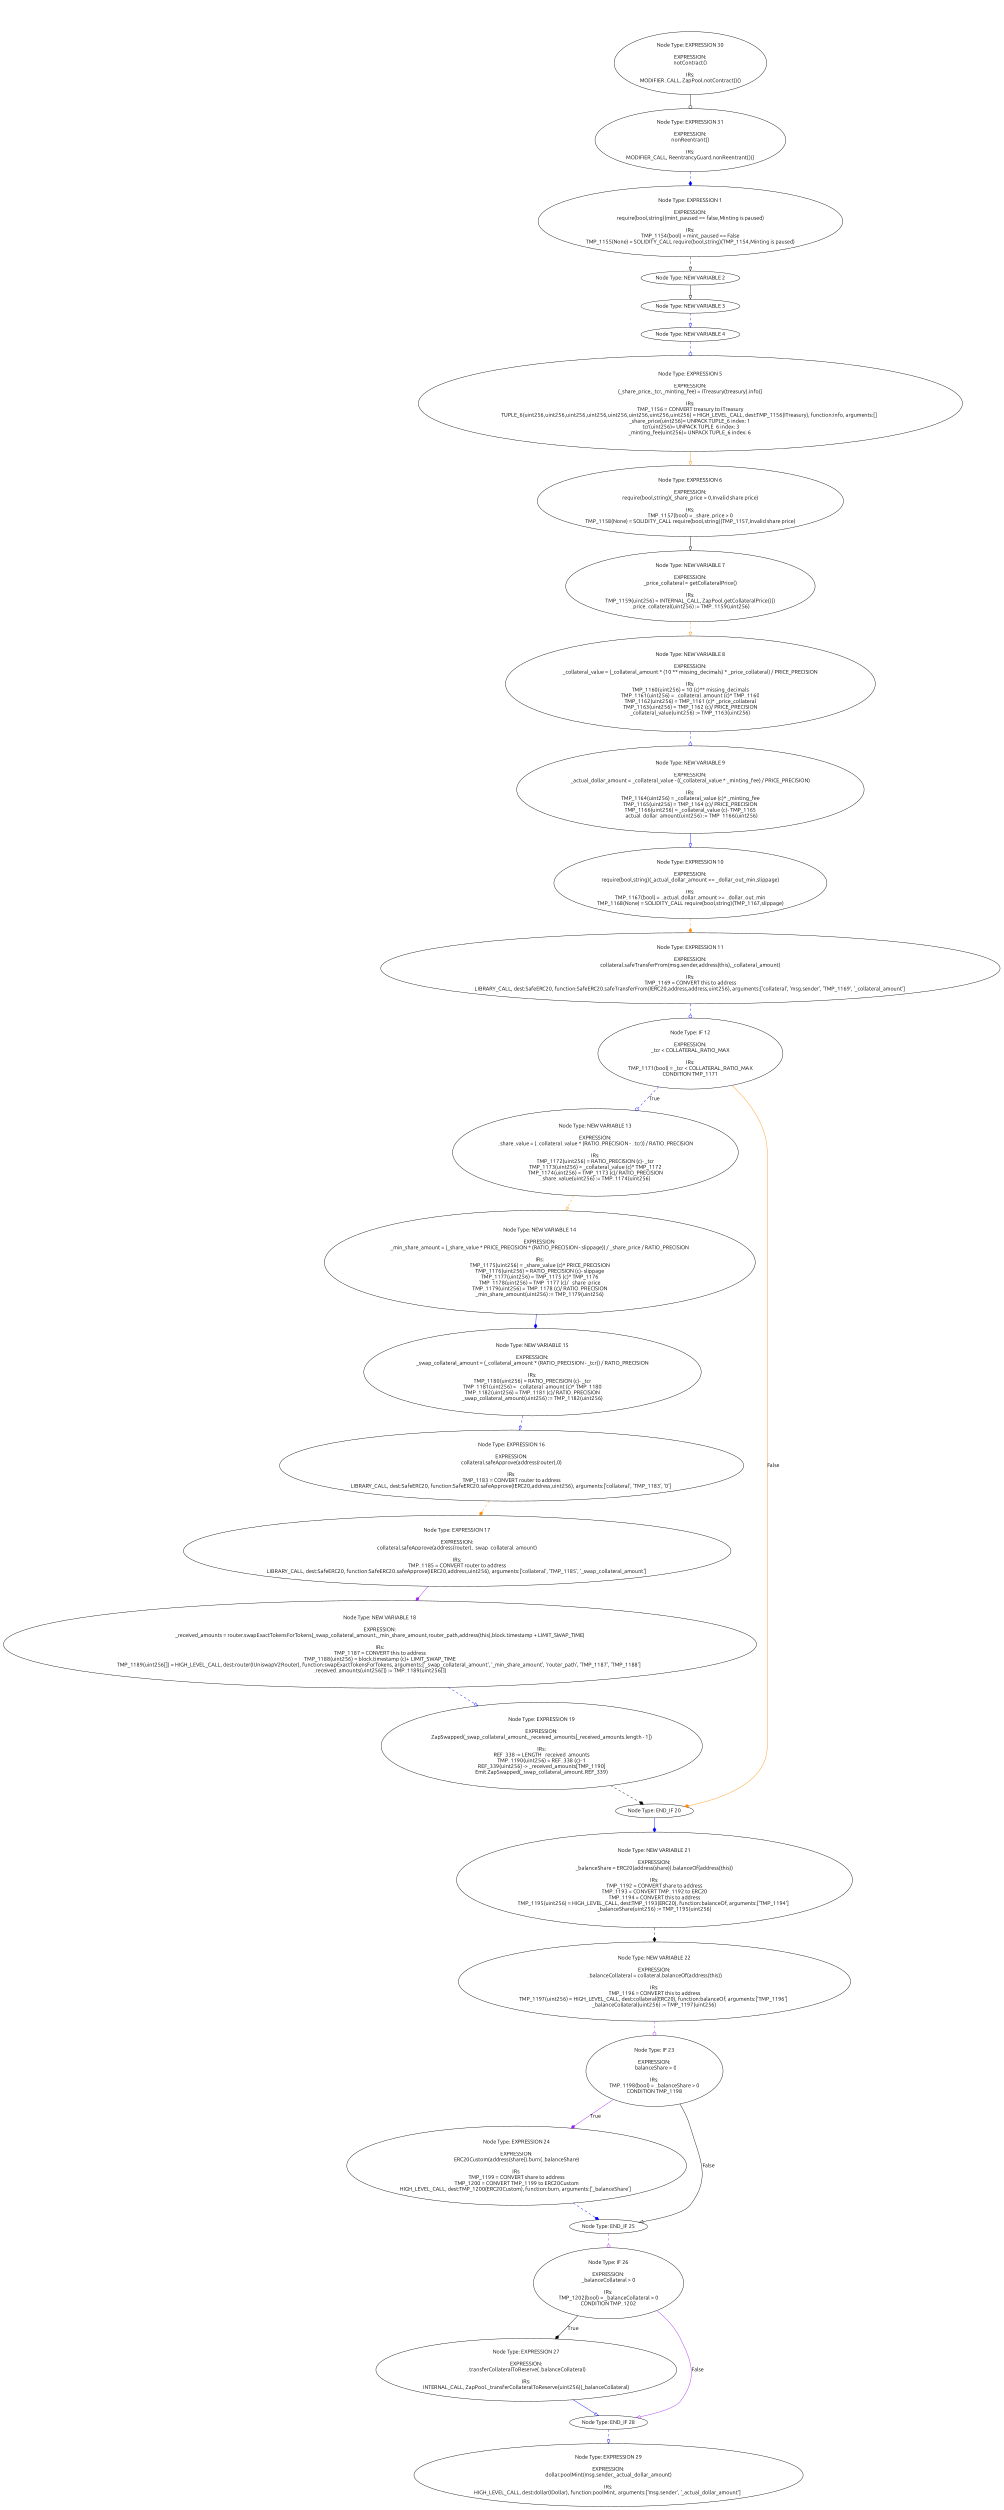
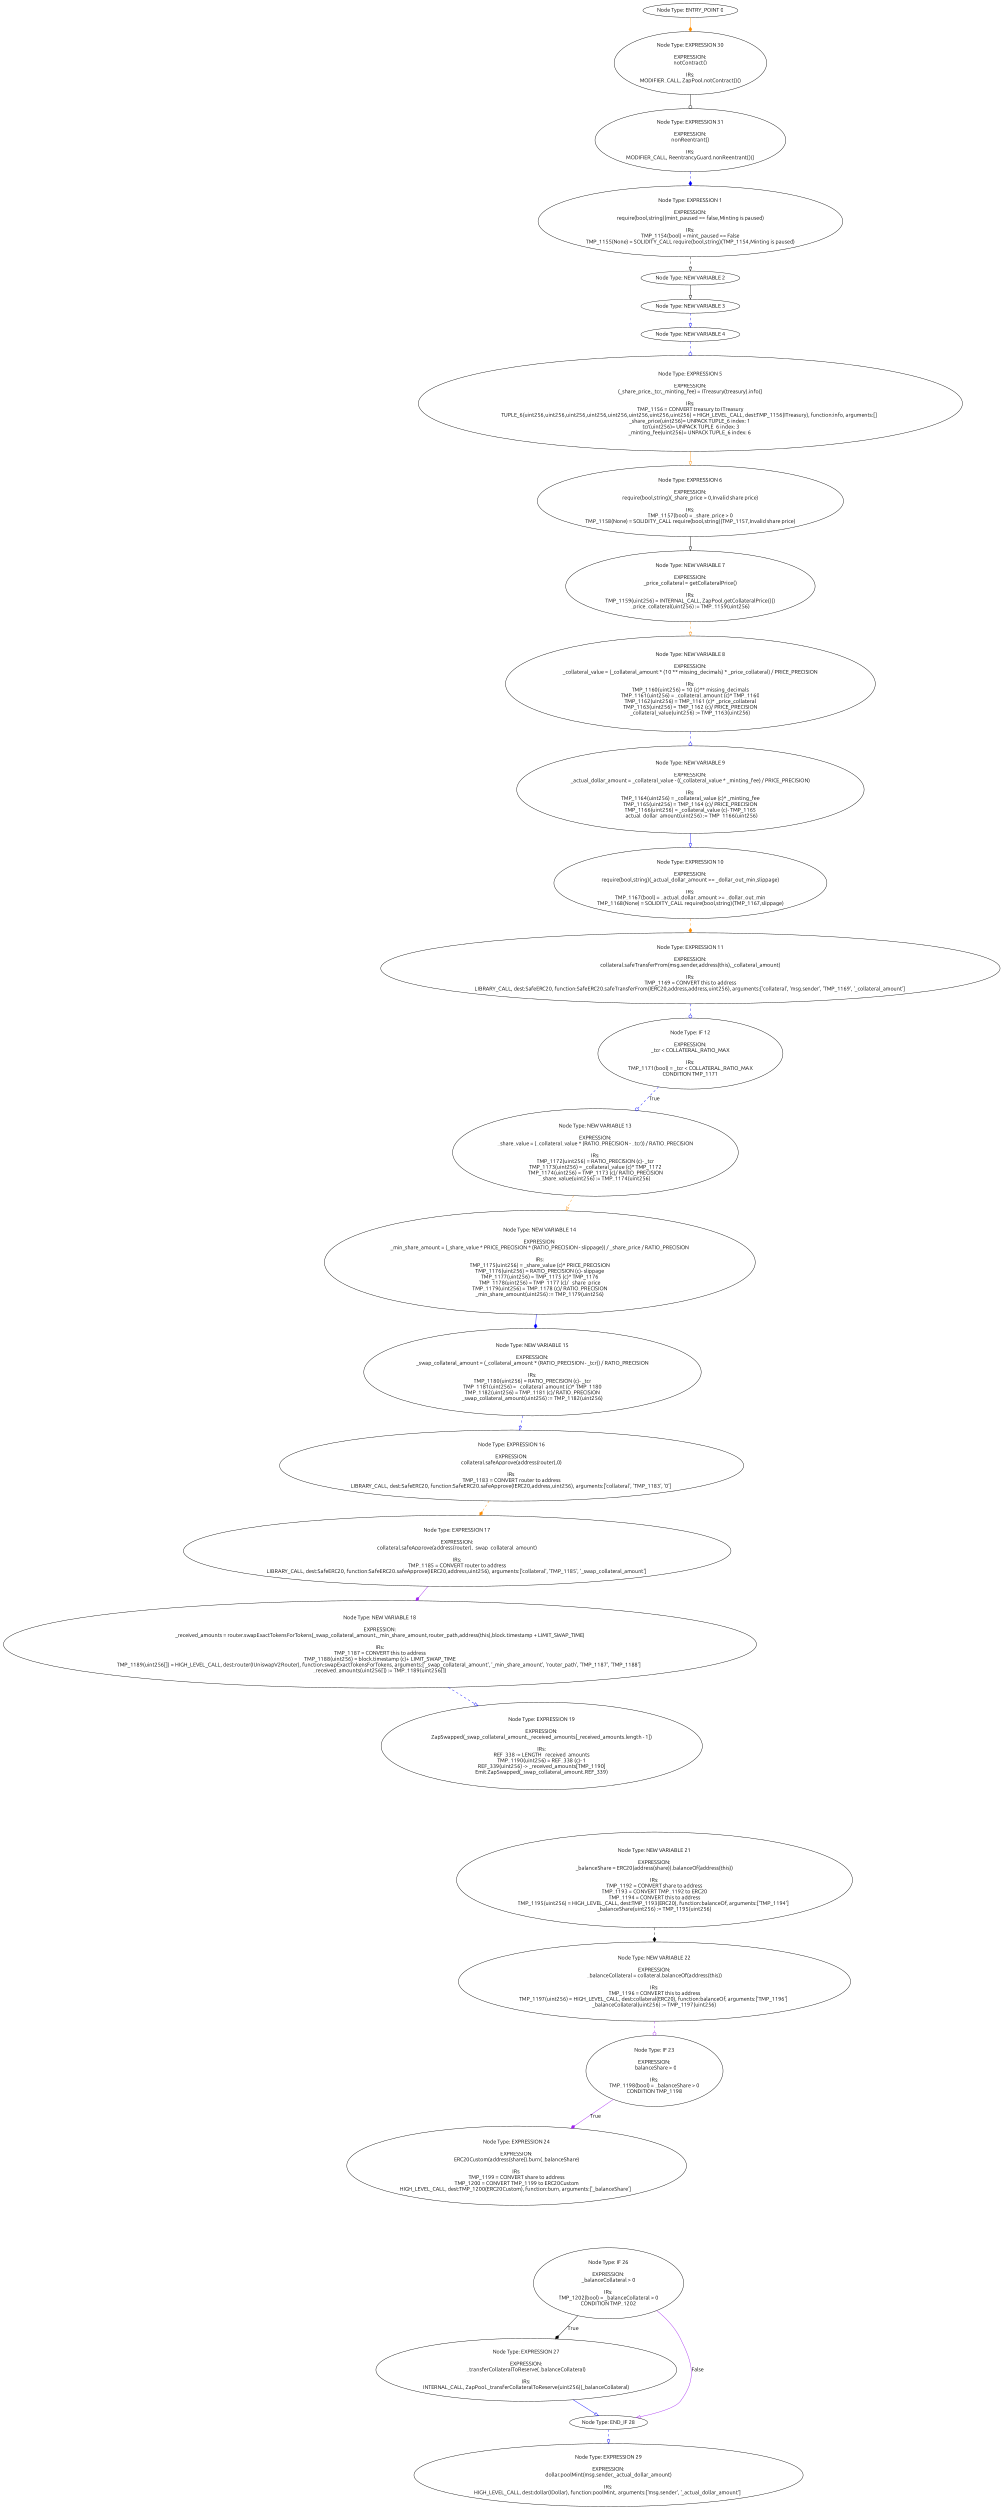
node "Node Type: ENTRY_POINT 0": added
node "Node Type: END_IF 20": removed
node "Node Type: END_IF 25": removed
